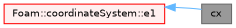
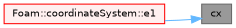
edge "cx" -> "Foam::coordinateSystem::e1": reversed
